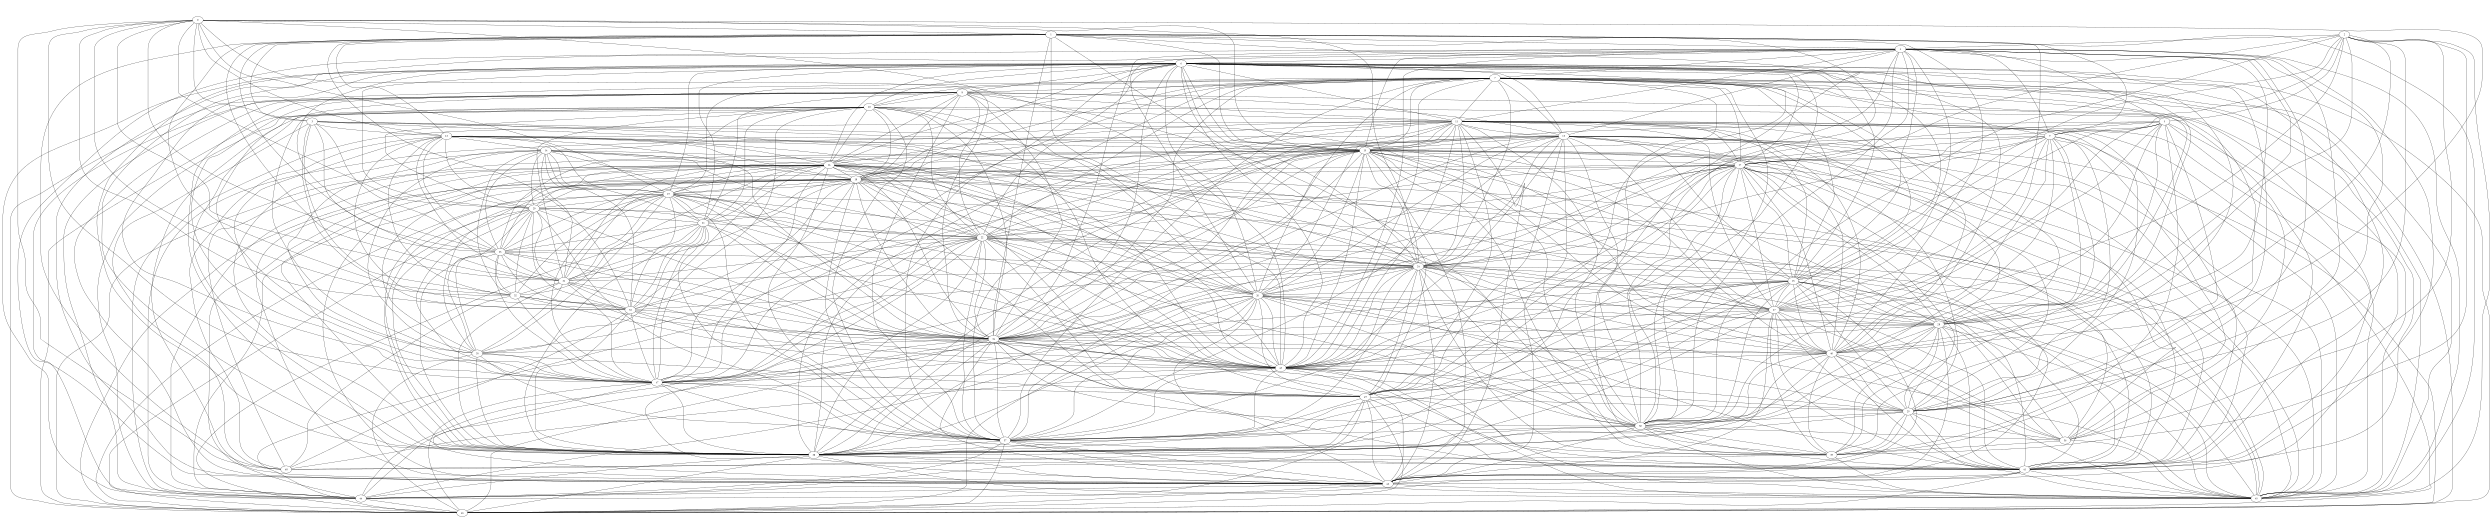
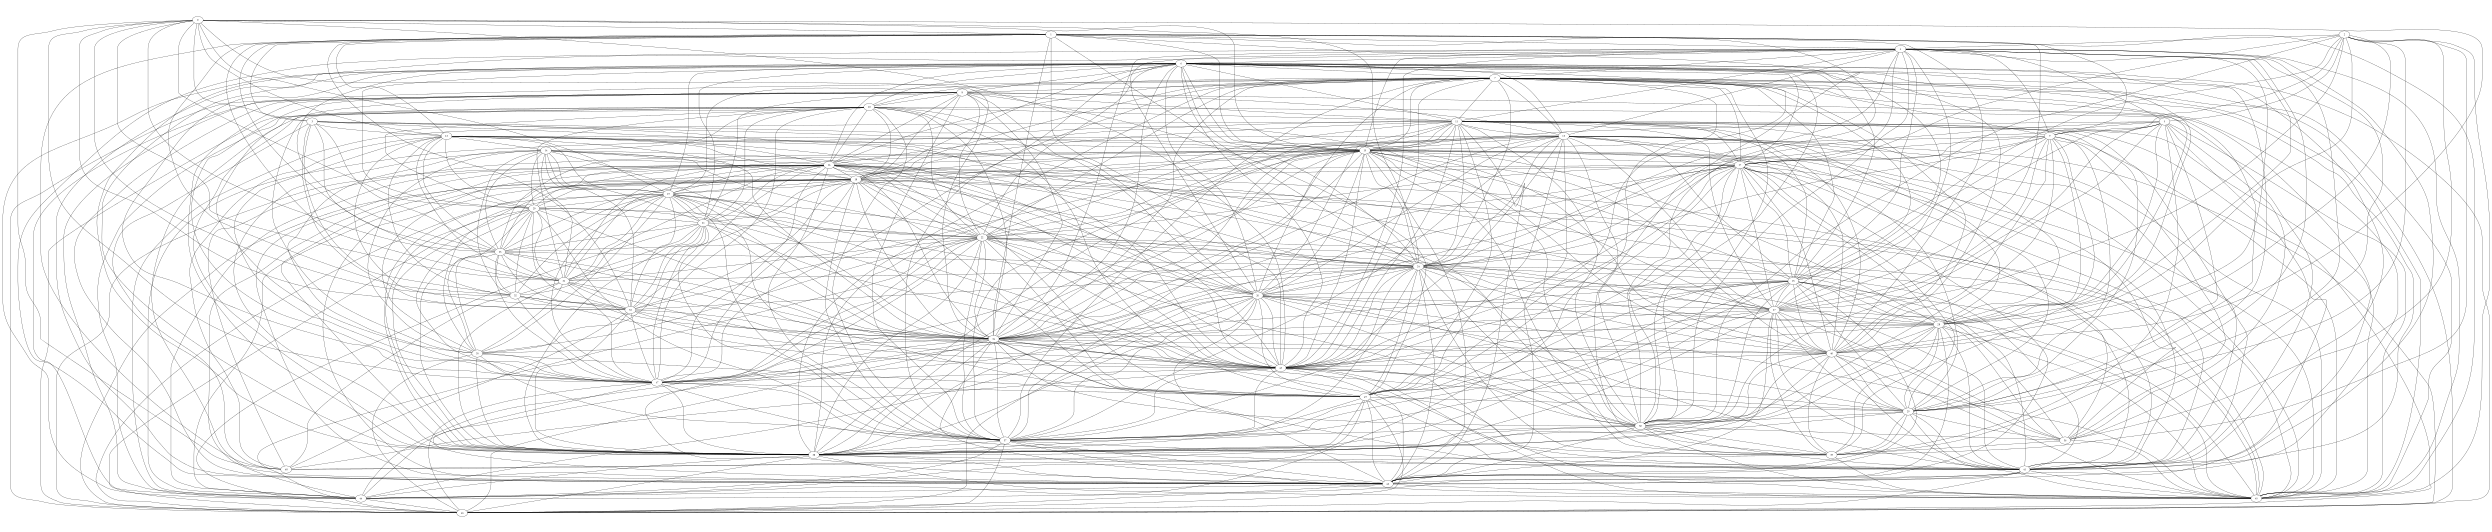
edge "6" -- "39": now "6" -- "7"
edge "11" -- "47": removed
edge "19" -- "41": now "19" -- "49"
edge "5" -- "40": now "5" -- "42"
